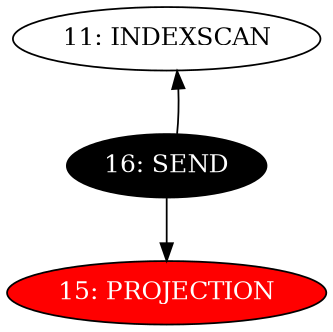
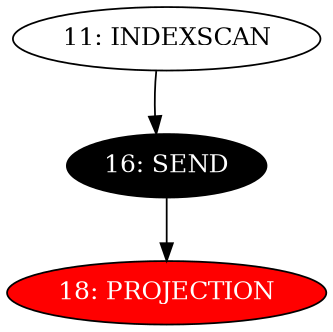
edge "16: SEND" -> "11: INDEXSCAN": reversed
node "15: PROJECTION": label "15: PROJECTION" -> "18: PROJECTION"
